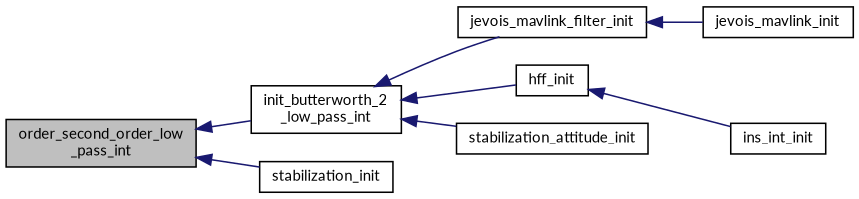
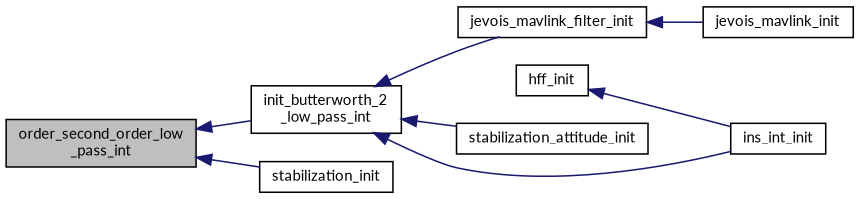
edge "hff_init" -> "init_butterworth_2 _low_pass_int": now "ins_int_init" -> "init_butterworth_2 _low_pass_int"
